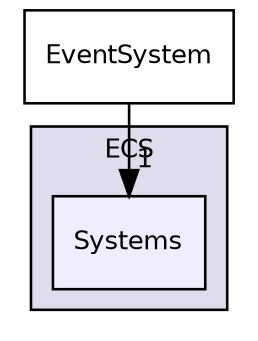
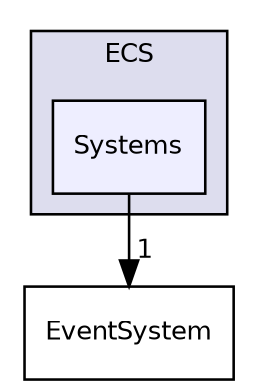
edge "EventSystem" -> "Systems": reversed
